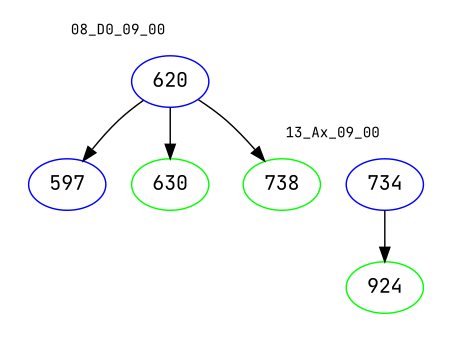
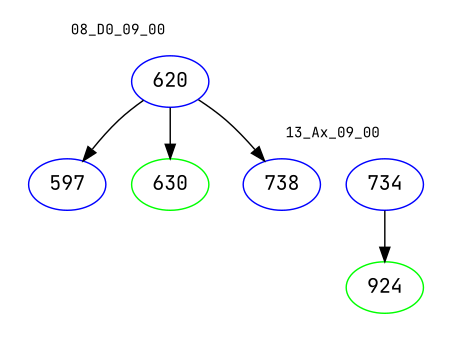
node "738": color green -> blue
